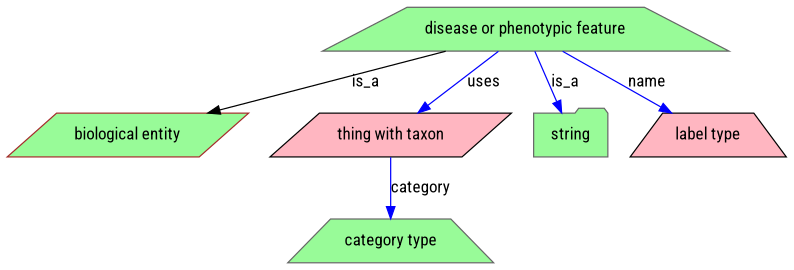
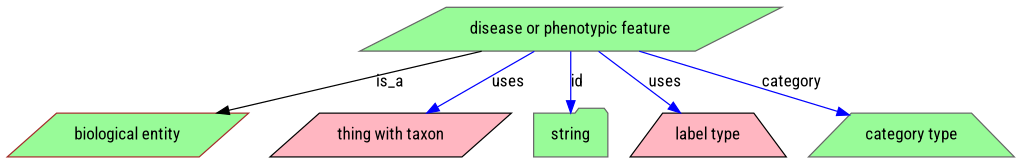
node "disease or phenotypic feature": shape trapezium -> parallelogram
edge "disease or phenotypic feature" -> "string": label "is_a" -> "id"
edge "disease or phenotypic feature" -> "label type": label "name" -> "uses"
edge "thing with taxon" -> "category type": now "disease or phenotypic feature" -> "category type"
